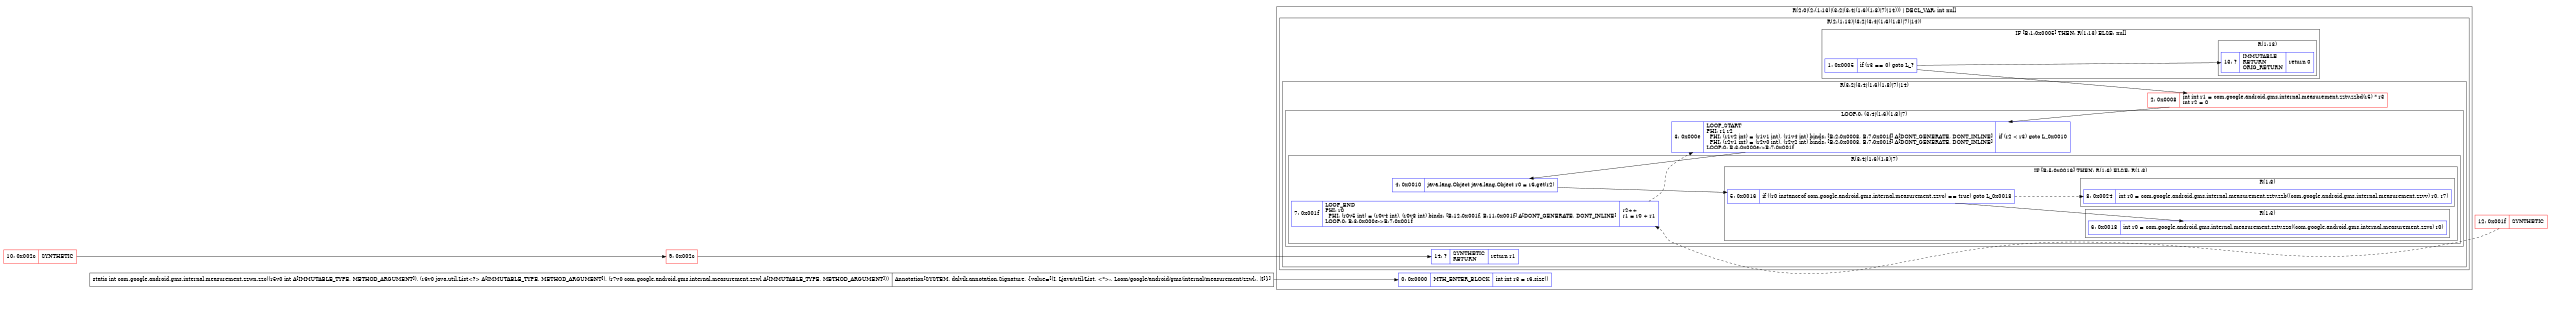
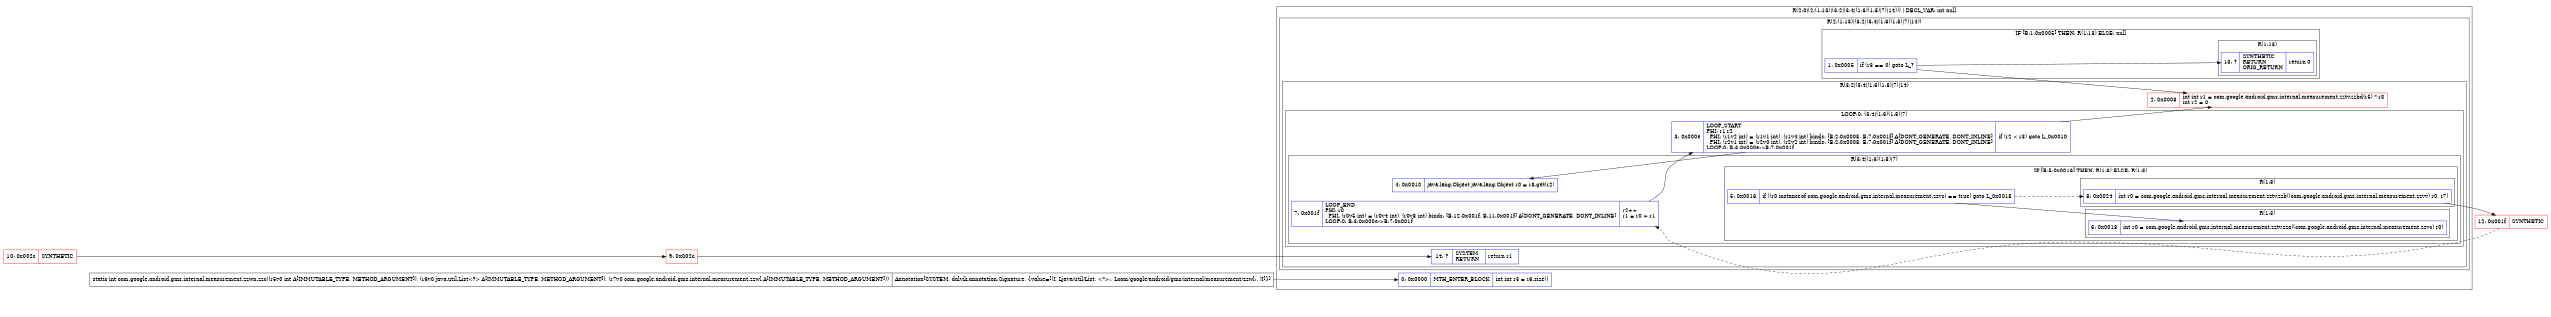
node "13: ?": text "IMMUTABLE" -> "SYNTHETIC"
edge "2: 0x0008" -> "3: 0x000e": reversed
edge "7: 0x001f" -> "3: 0x000e": style dashed -> solid
edge "4: 0x0010" -> "5: 0x0016": removed
edge "8: 0x0024" -> "12: 0x001f": added
node "14: ?": text "SYNTHETIC" -> "SYSTEM"
